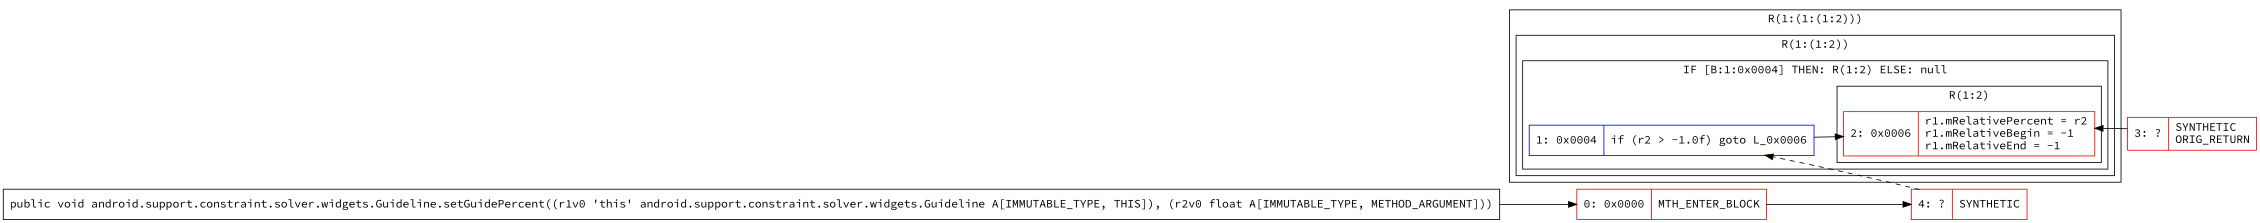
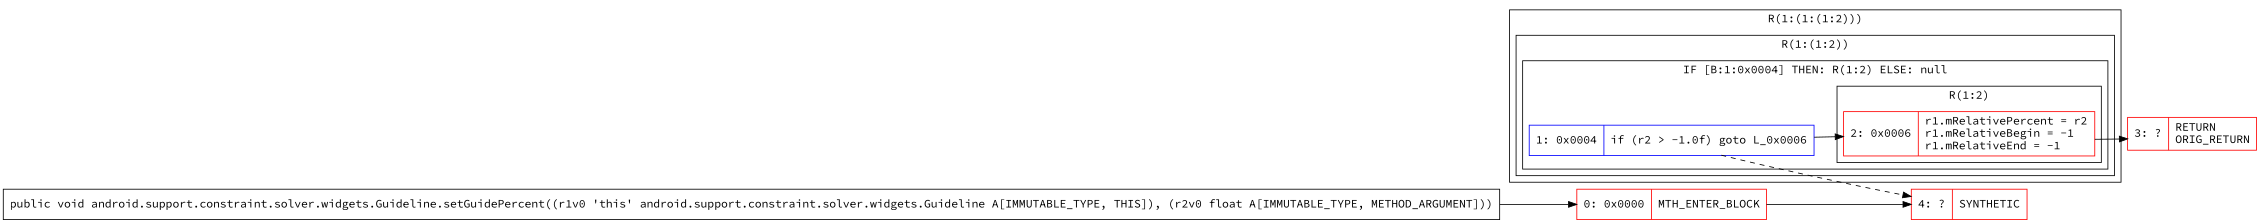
node "3: ?": text "SYNTHETIC" -> "RETURN"
edge "3: ?" -> "2: 0x0006": reversed
edge "4: ?" -> "1: 0x0004": reversed
